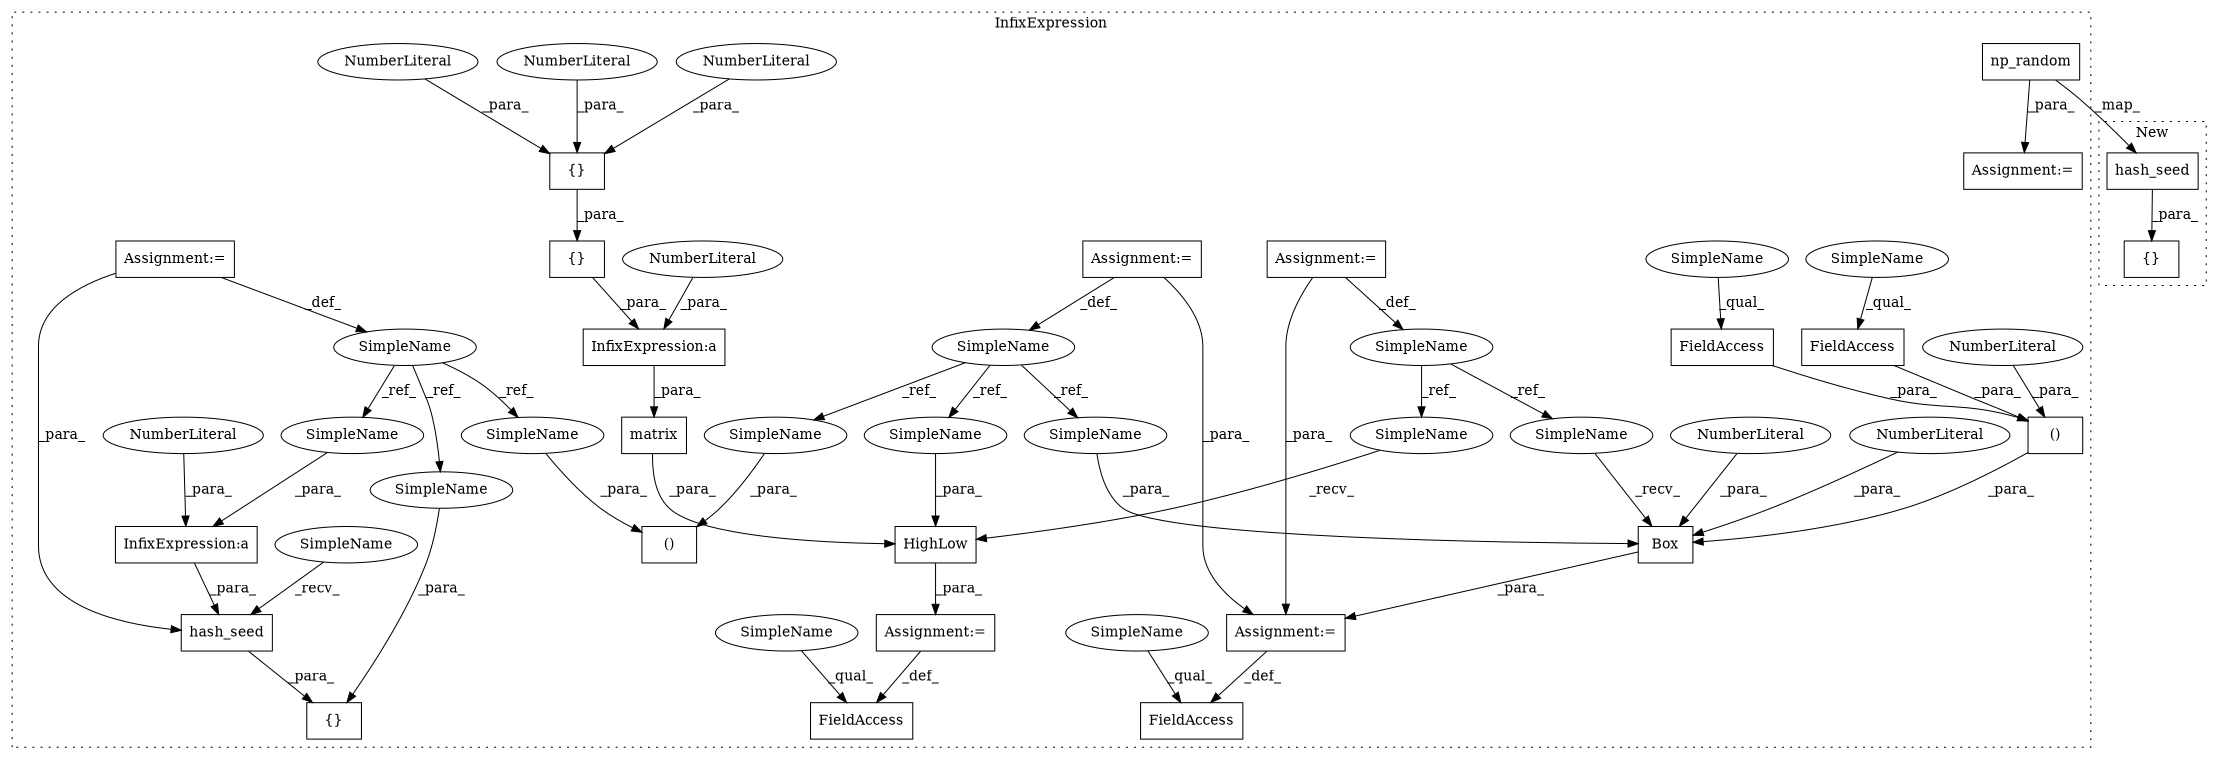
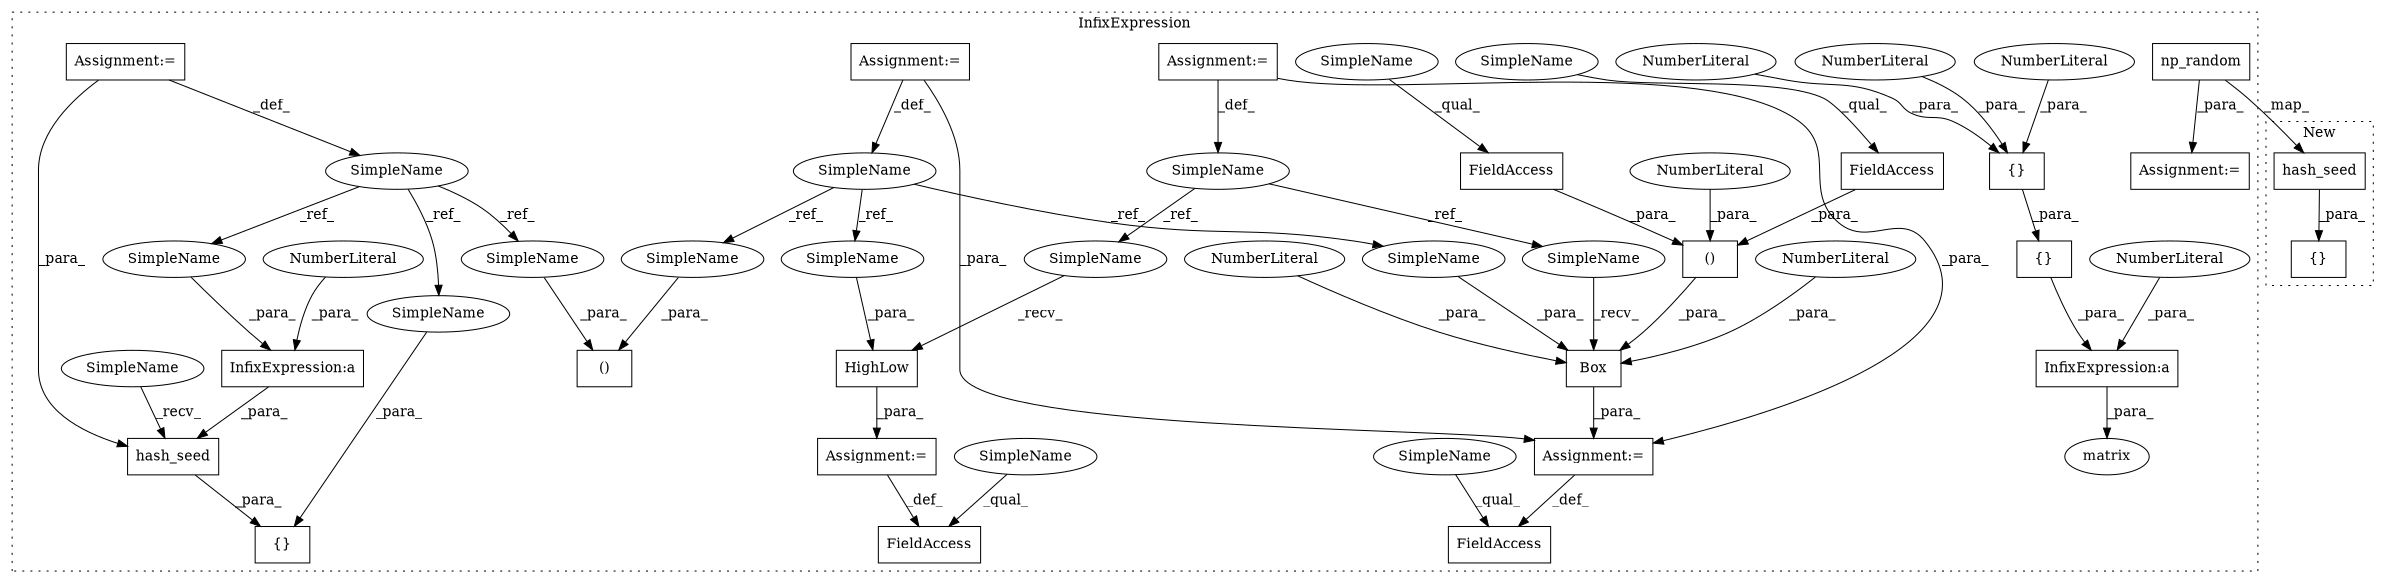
node "matrix": shape box -> ellipse
edge "matrix" -> "HighLow": removed, label "_para_"
